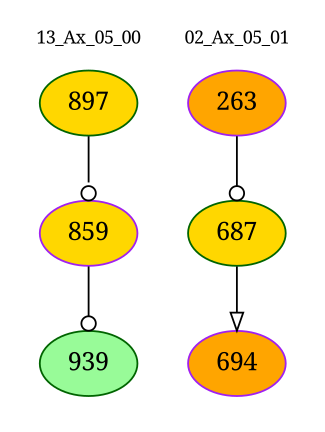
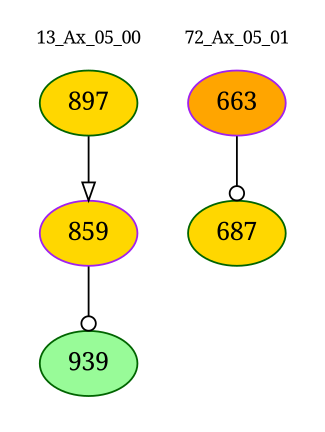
cluster "02_Ax_05_01": label "02_Ax_05_01" -> "72_Ax_05_01"
node "263": label "263" -> "663"
edge "897" -> "859": arrowhead odot -> onormal
node "694": removed
